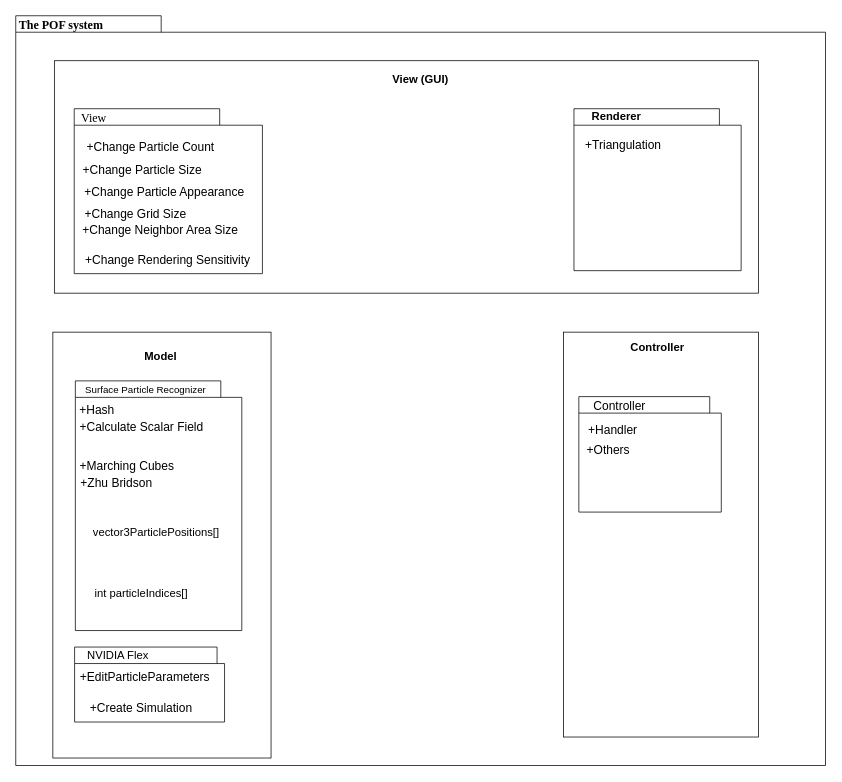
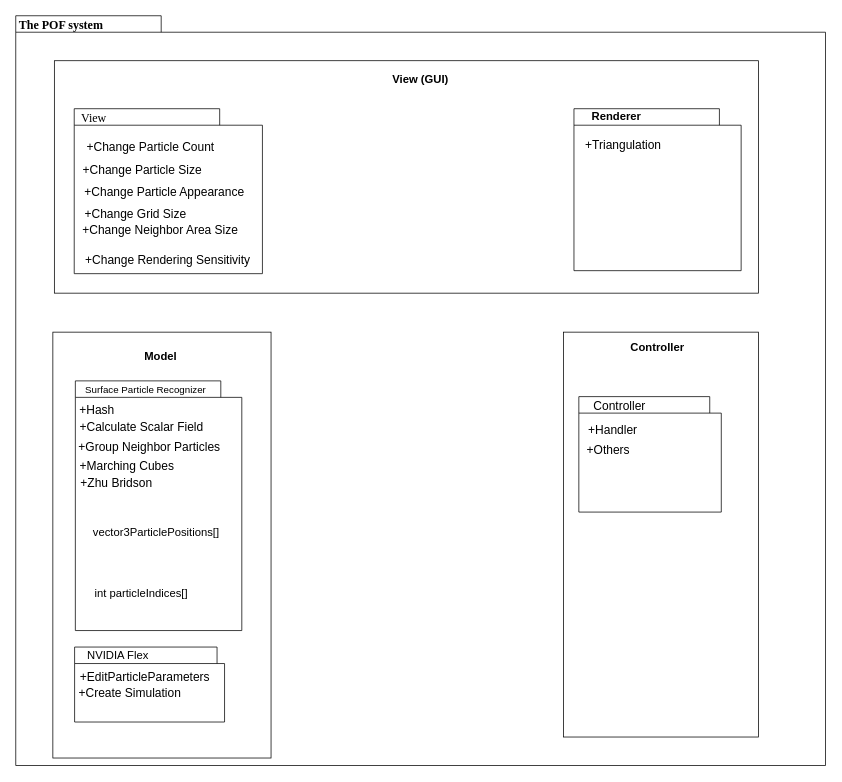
node "+Group Neighbor Particles": added
node "+Create Simulation": moved (141, 707) -> (130, 692)
